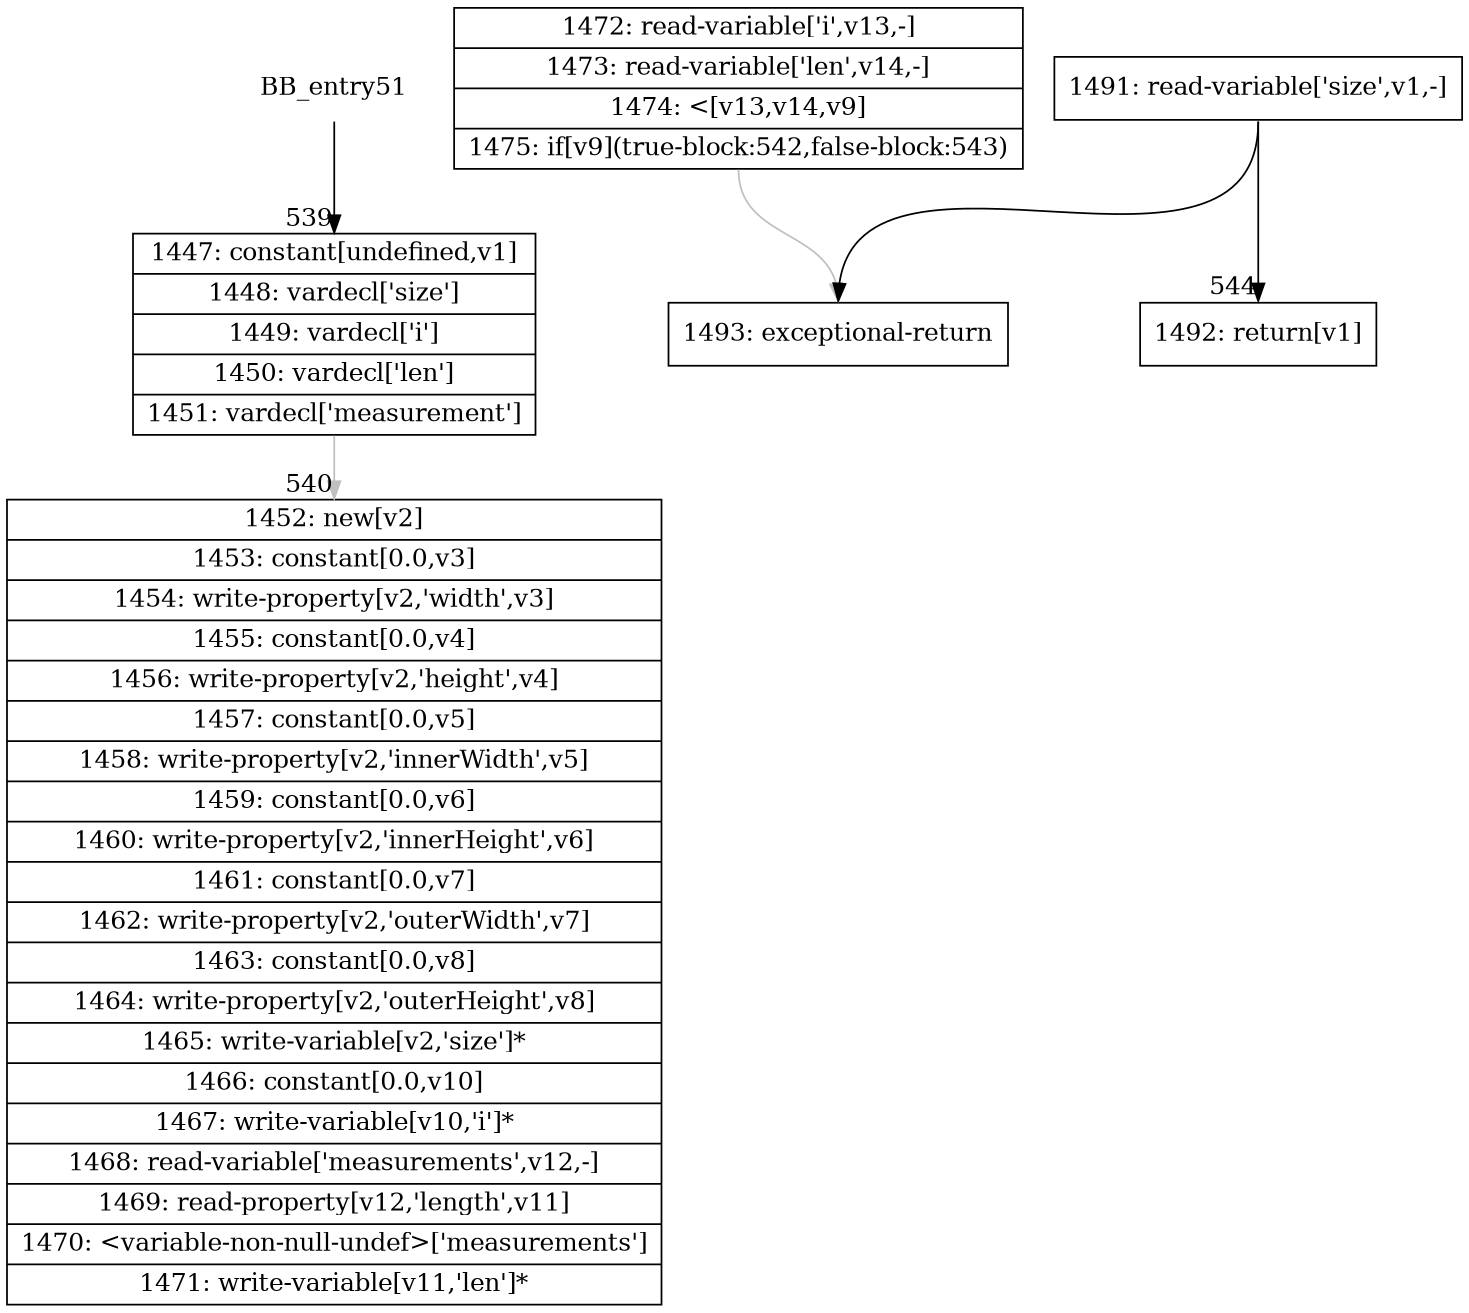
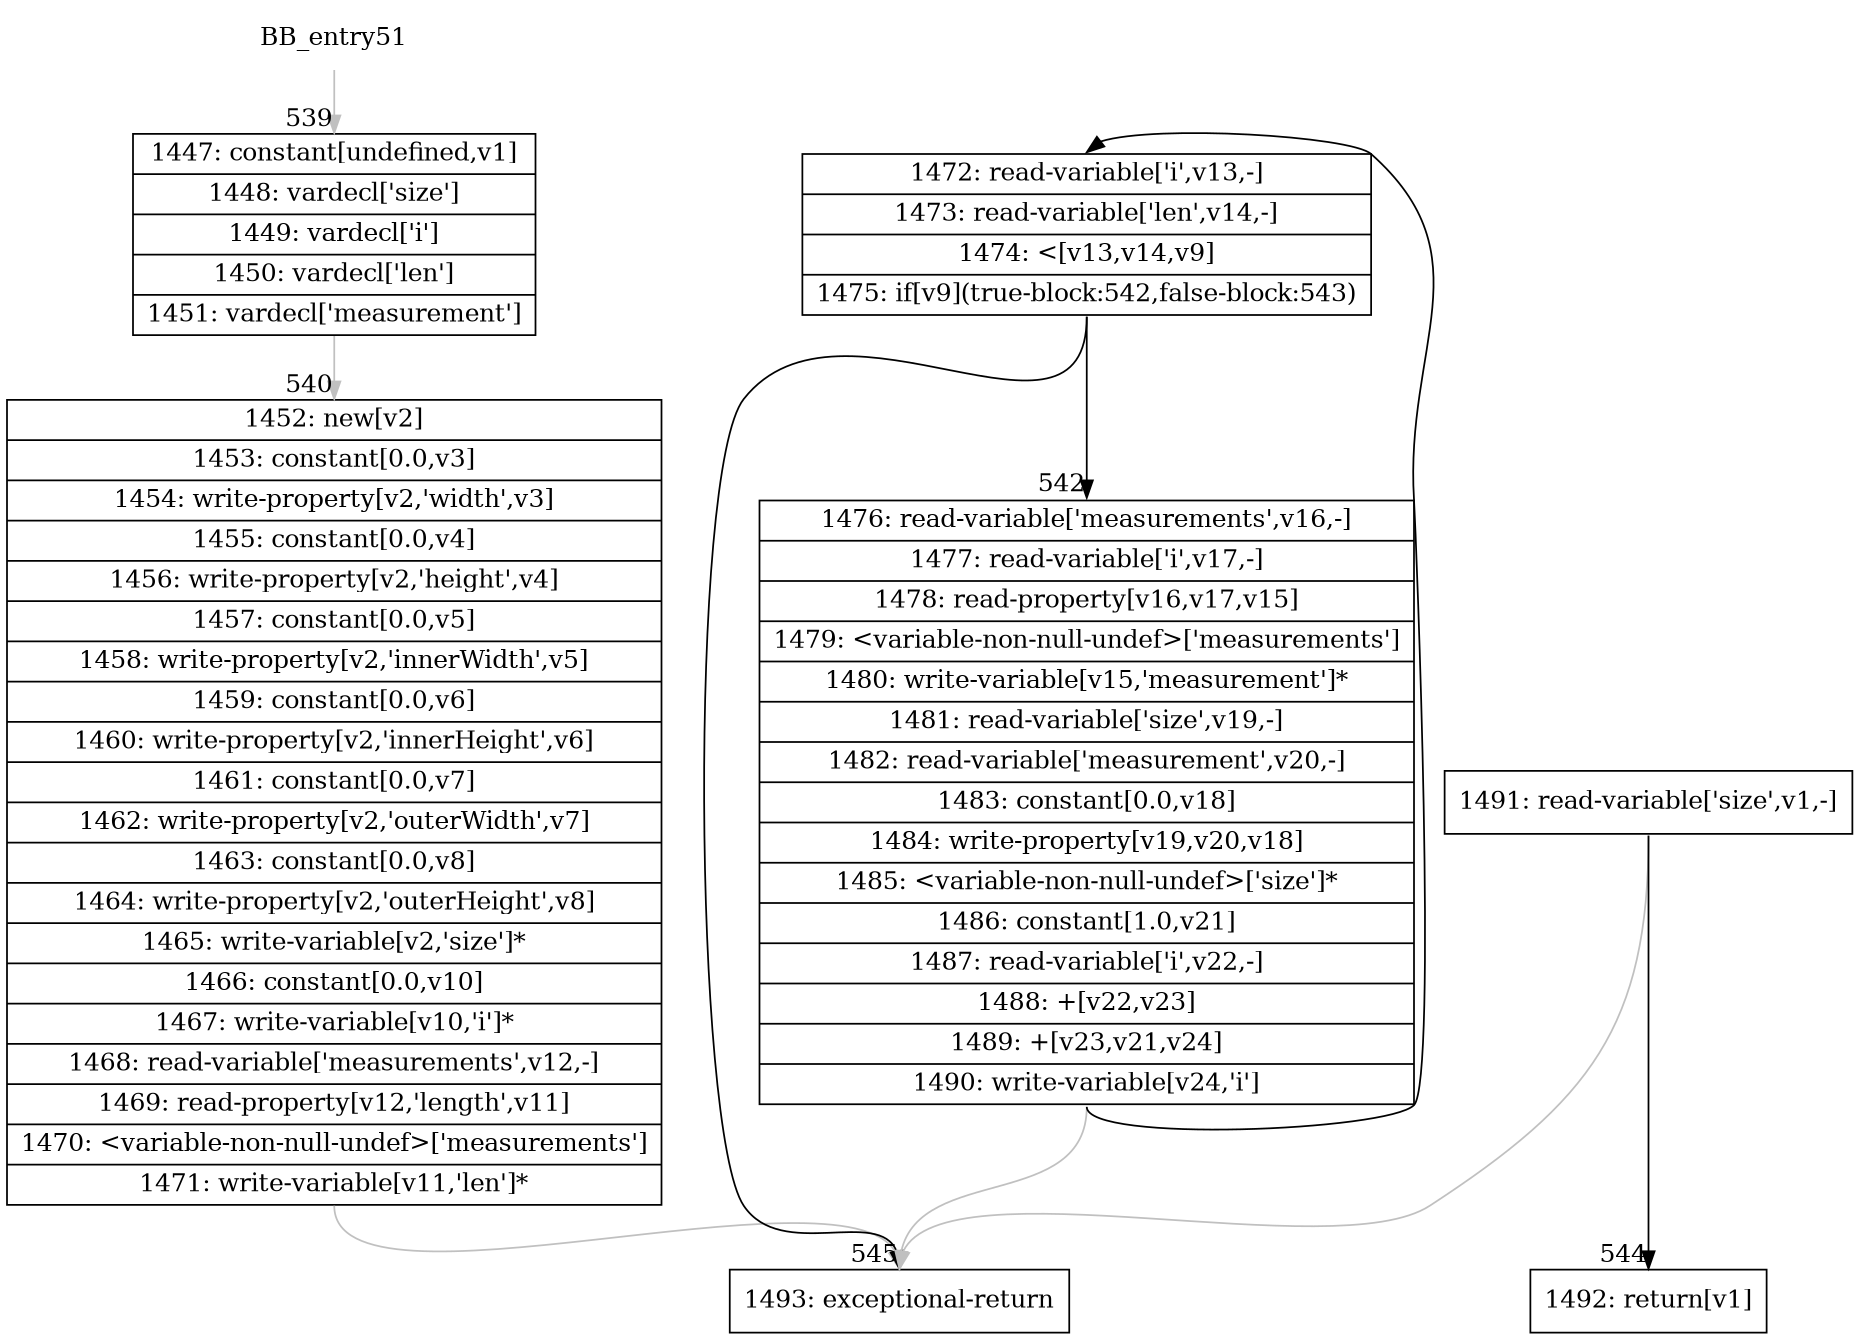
edge "BB_entry51" -> "1447: constant[undefined,v1]": color black -> gray
edge "1491: read-variable['size',v1,-]" -> "1493: exceptional-return": color black -> gray
edge "1472: read-variable['i',v13,-]" -> "1493: exceptional-return": color gray -> black
node "1476: read-variable['measurements',v16,-]": added
edge "1452: new[v2]" -> "1493: exceptional-return": added
